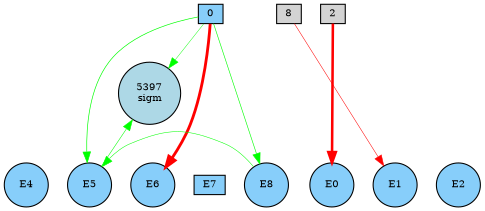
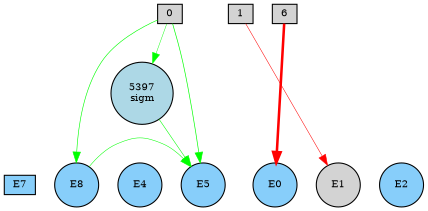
node "0": fillcolor lightskyblue -> lightgray
node "8": label "8" -> "1"
node "2": label "2" -> "6"
edge "E5" -> "5397 sigm": reversed
node "E6": removed
node "E1": fillcolor lightskyblue -> lightgray
